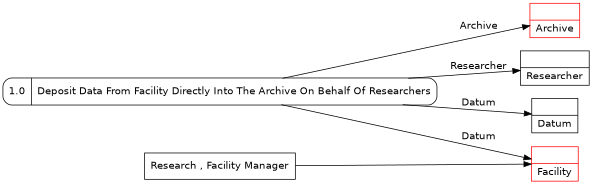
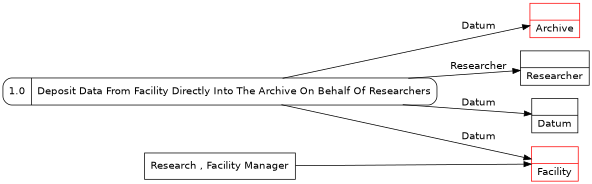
edge "1.0" -> "Archive": label "Archive" -> "Datum"
